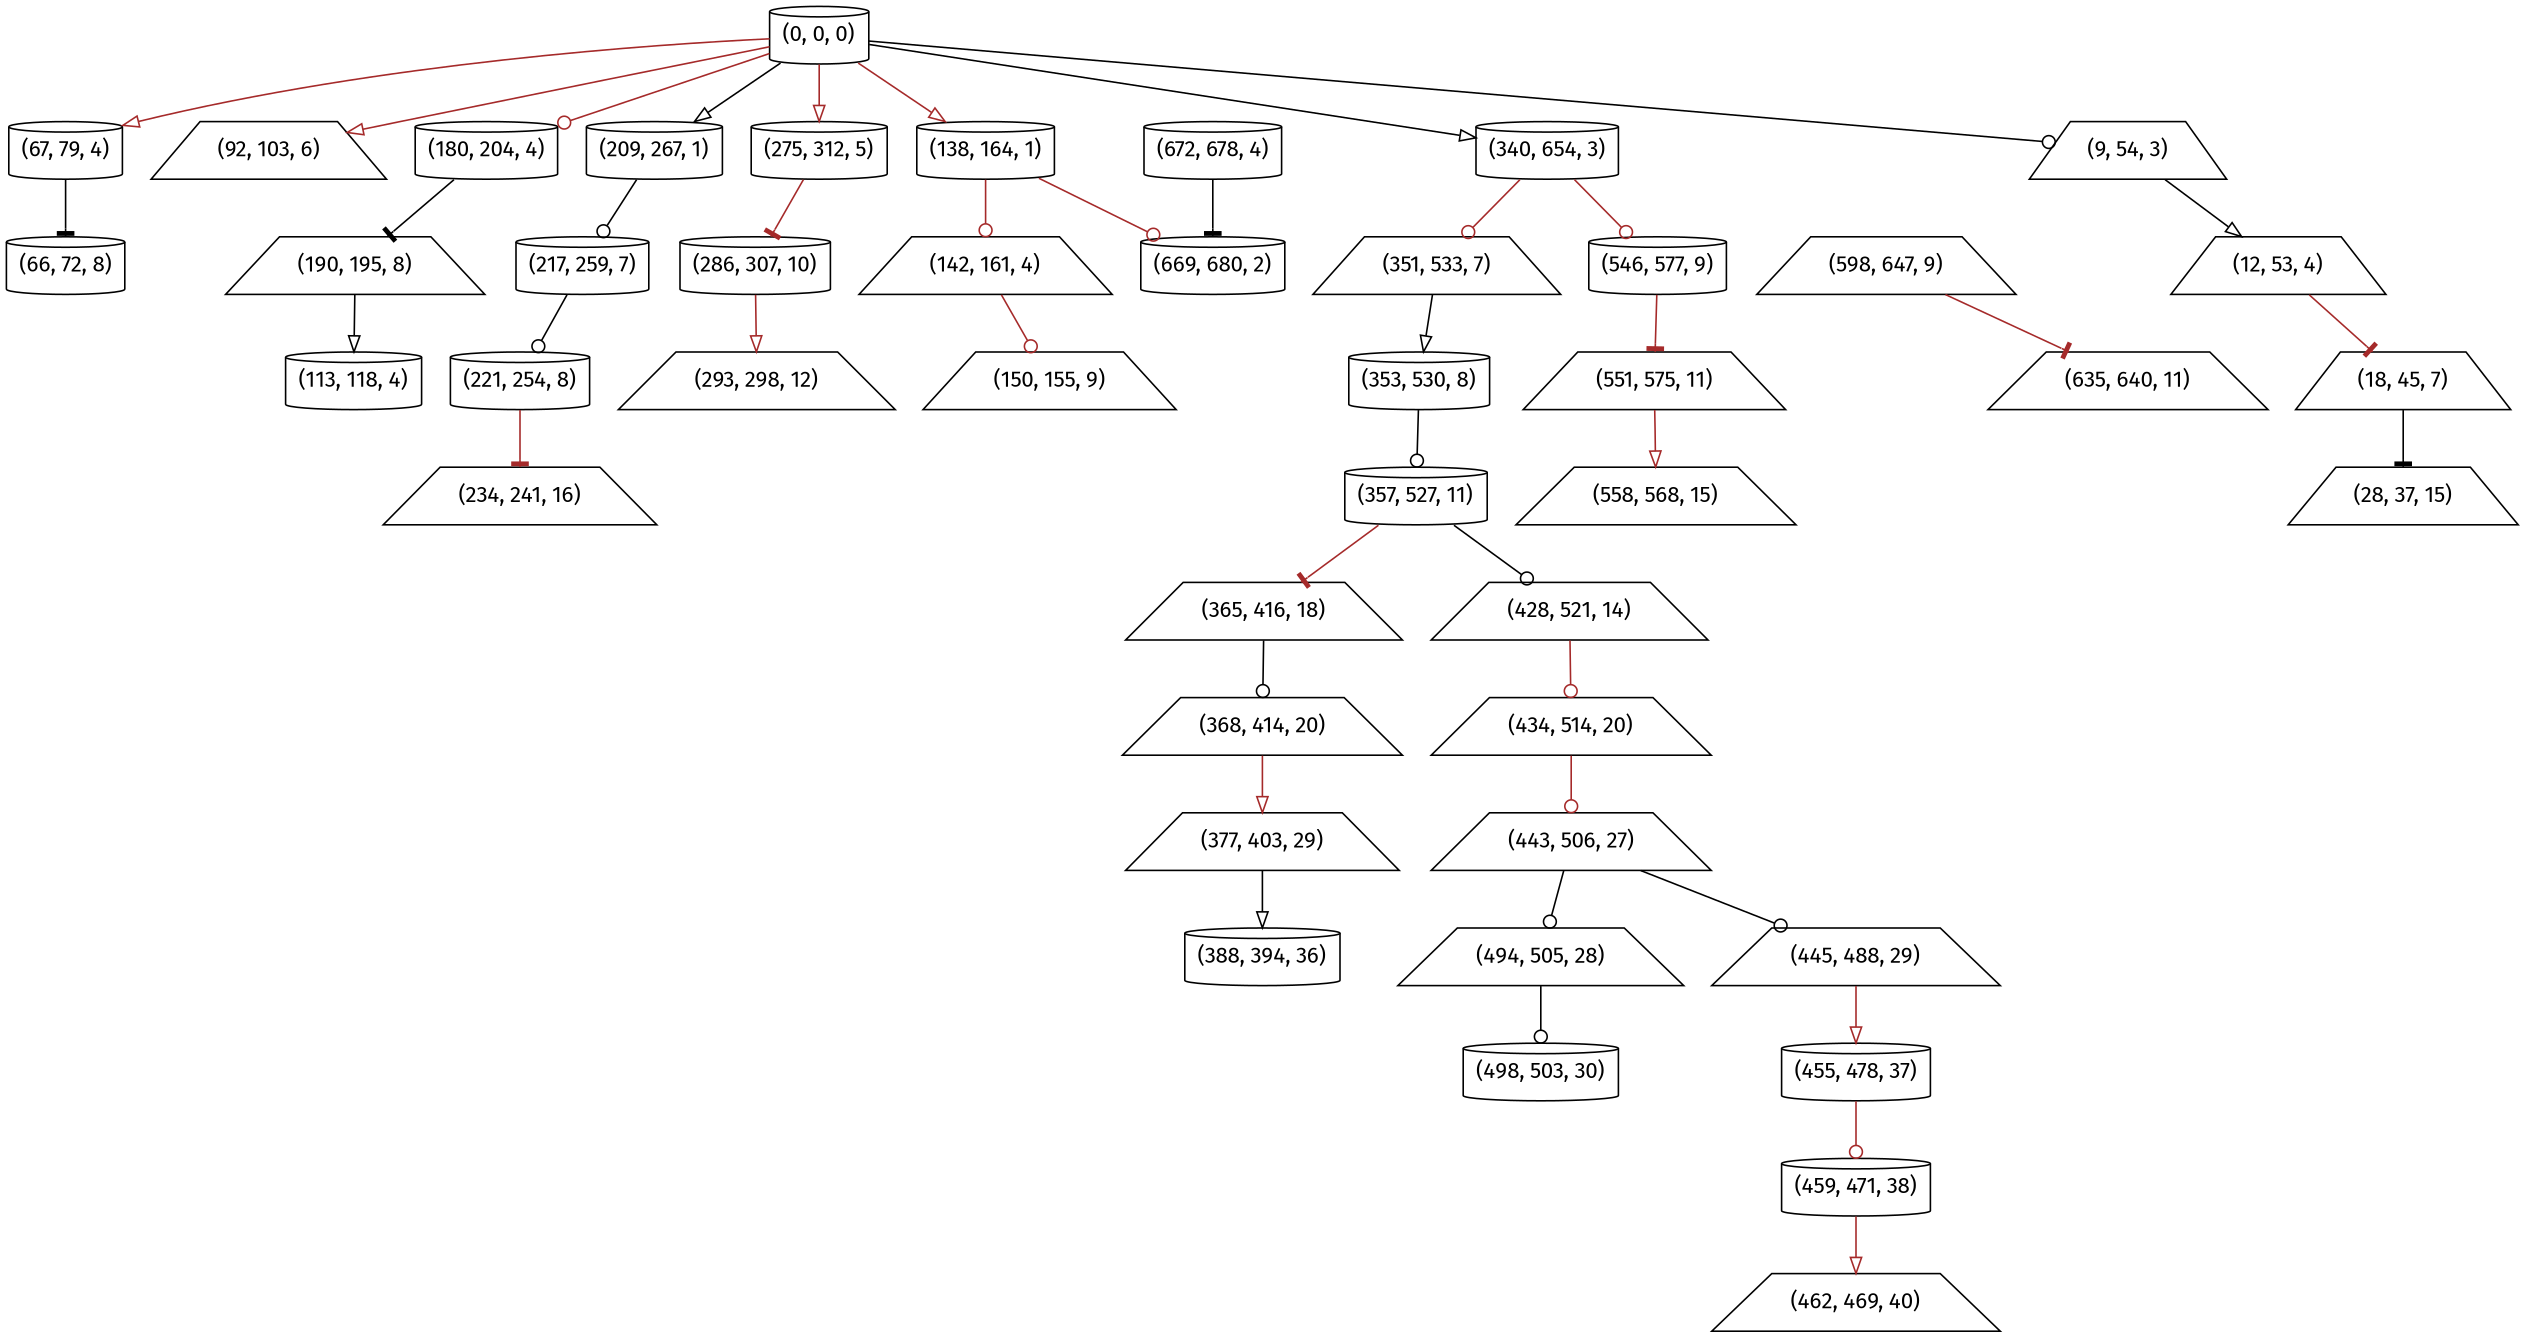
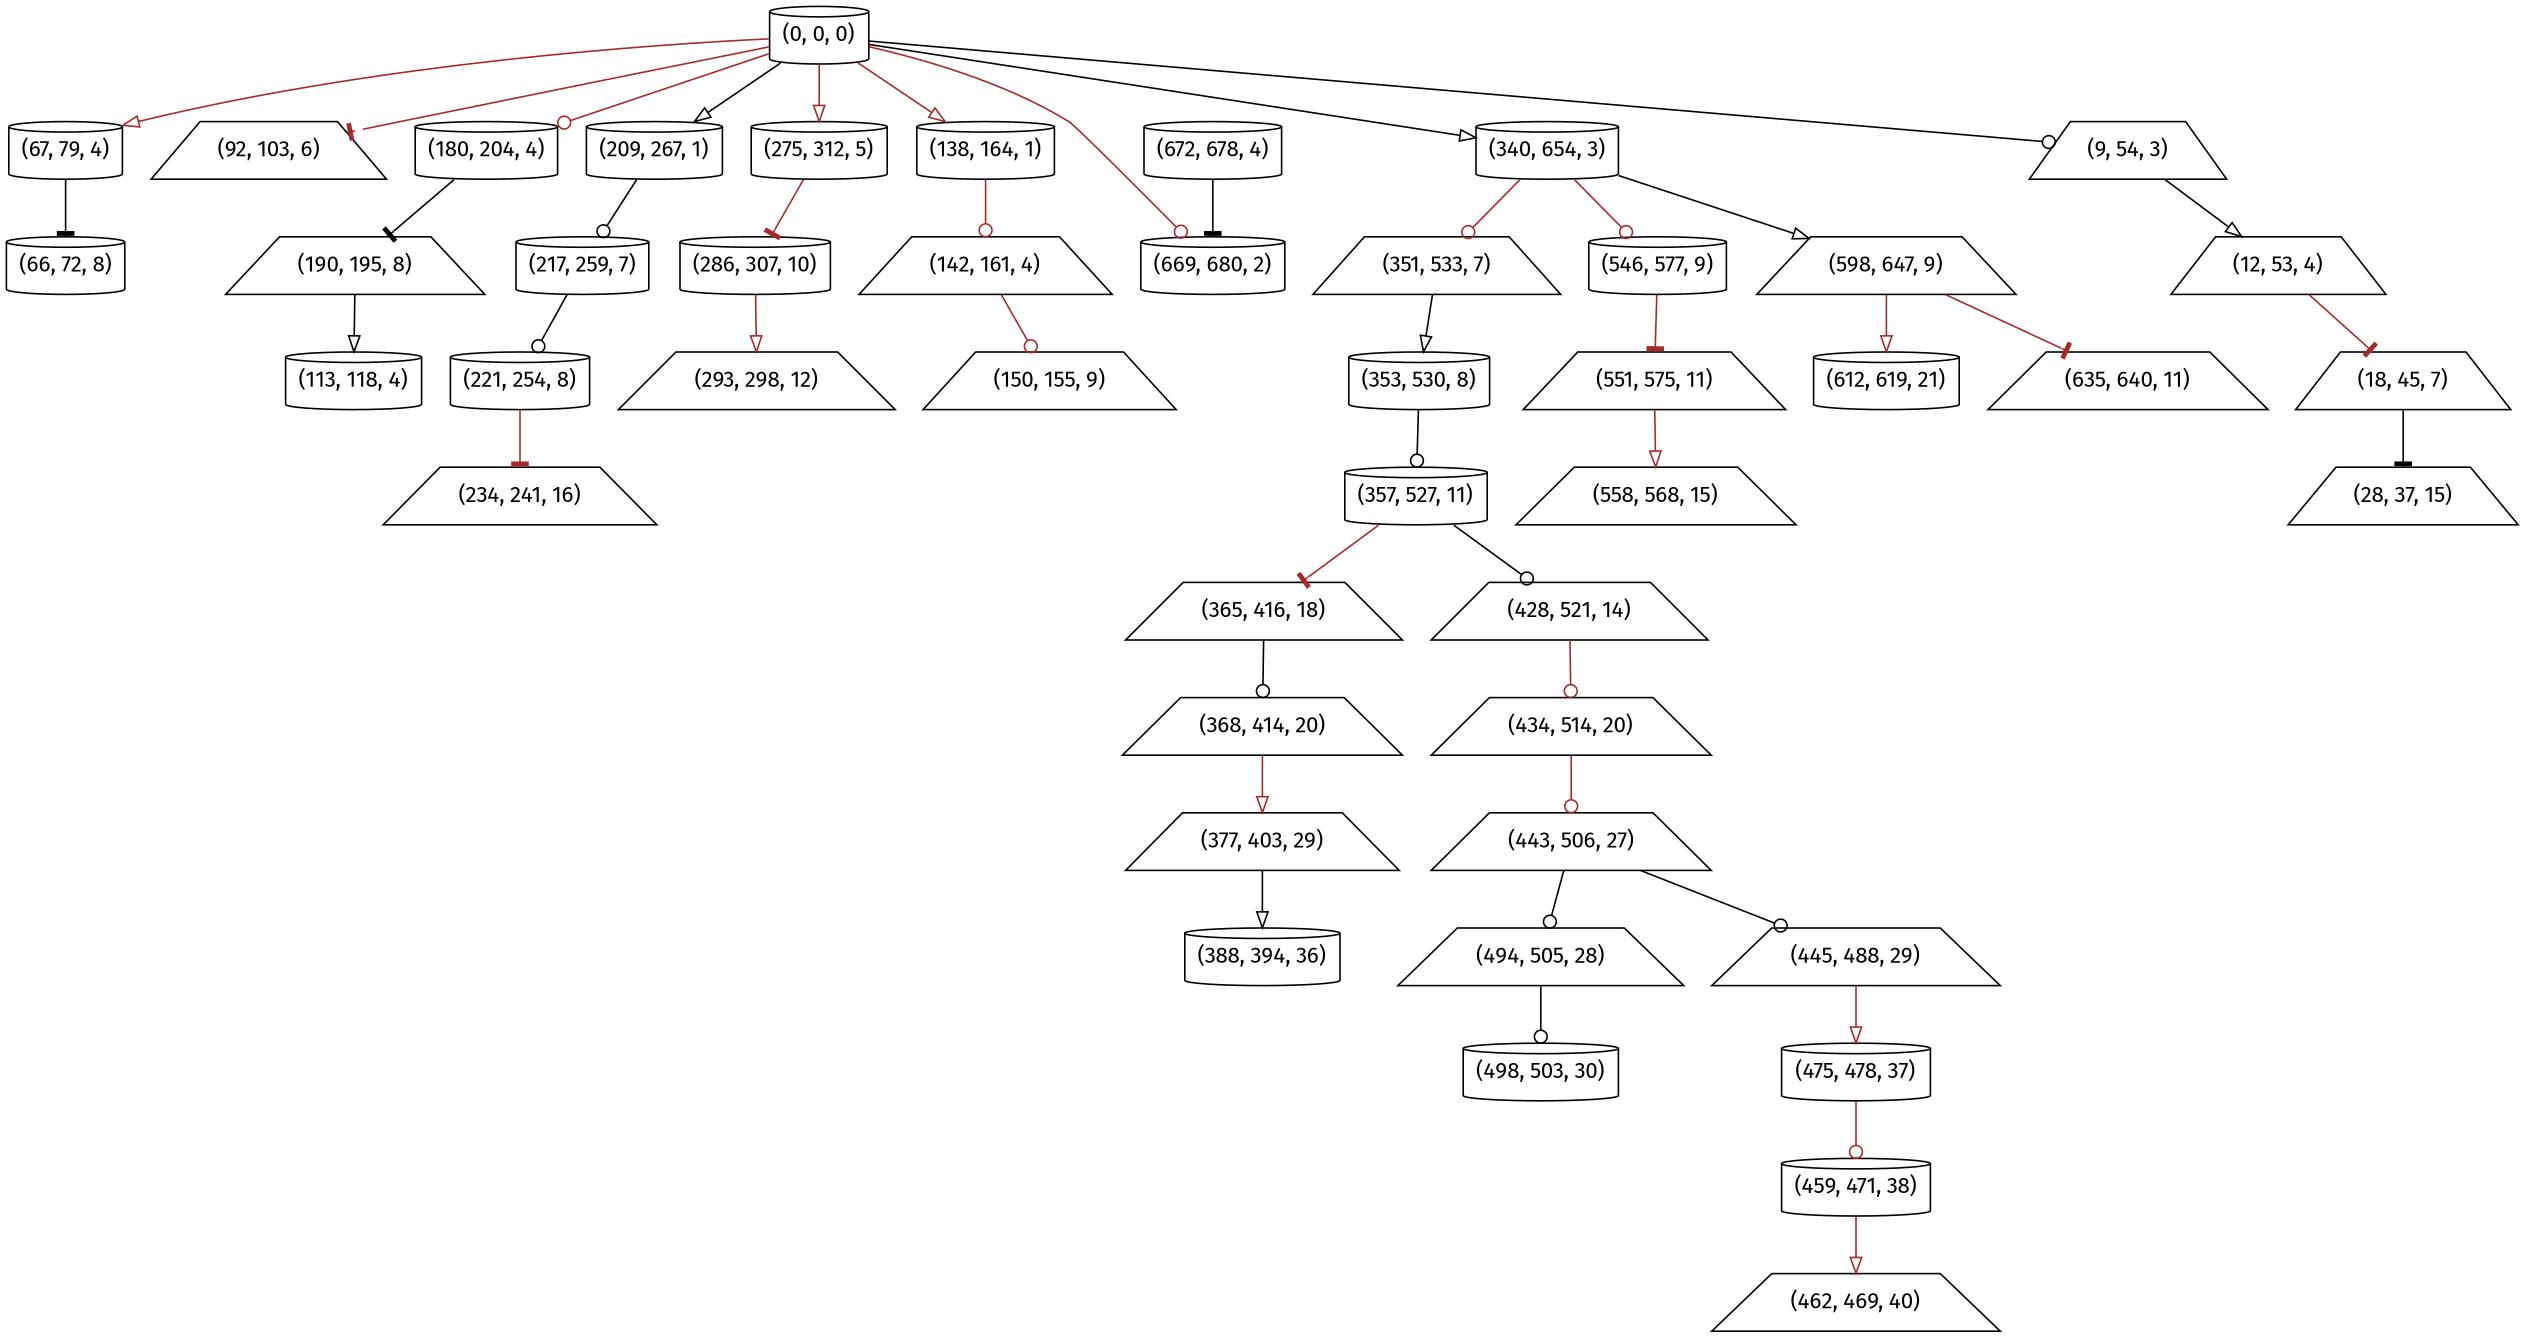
edge "(0, 0, 0)" -> "(92, 103, 6)": arrowhead onormal -> tee
edge "(340, 654, 3)" -> "(598, 647, 9)": added
edge "(138, 164, 1)" -> "(669, 680, 2)": now "(0, 0, 0)" -> "(669, 680, 2)"
node "(612, 619, 21)": added
node "(455, 478, 37)": label "(455, 478, 37)" -> "(475, 478, 37)"
